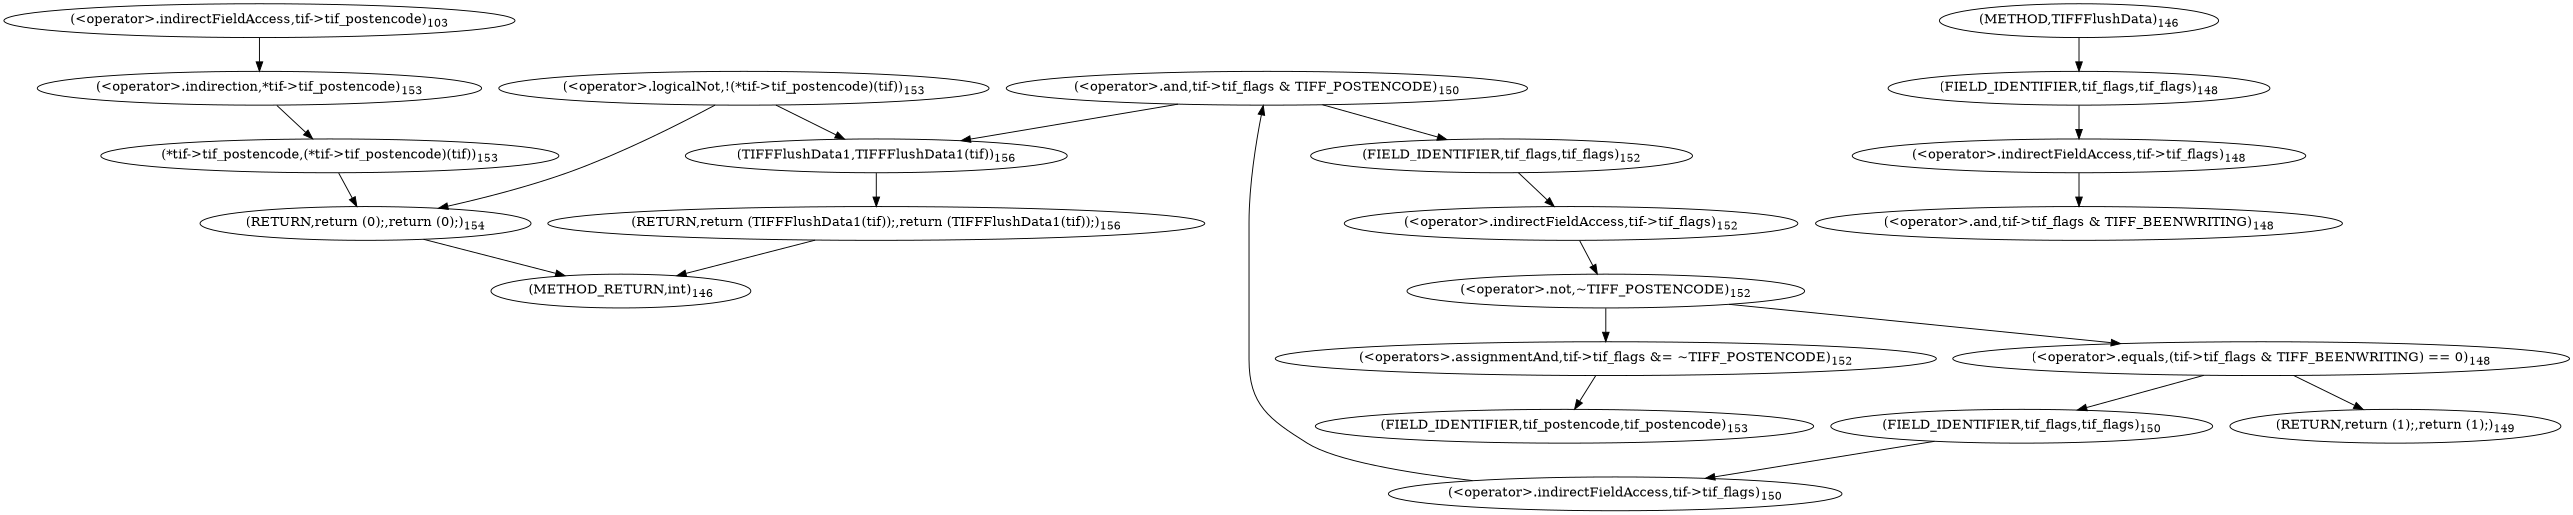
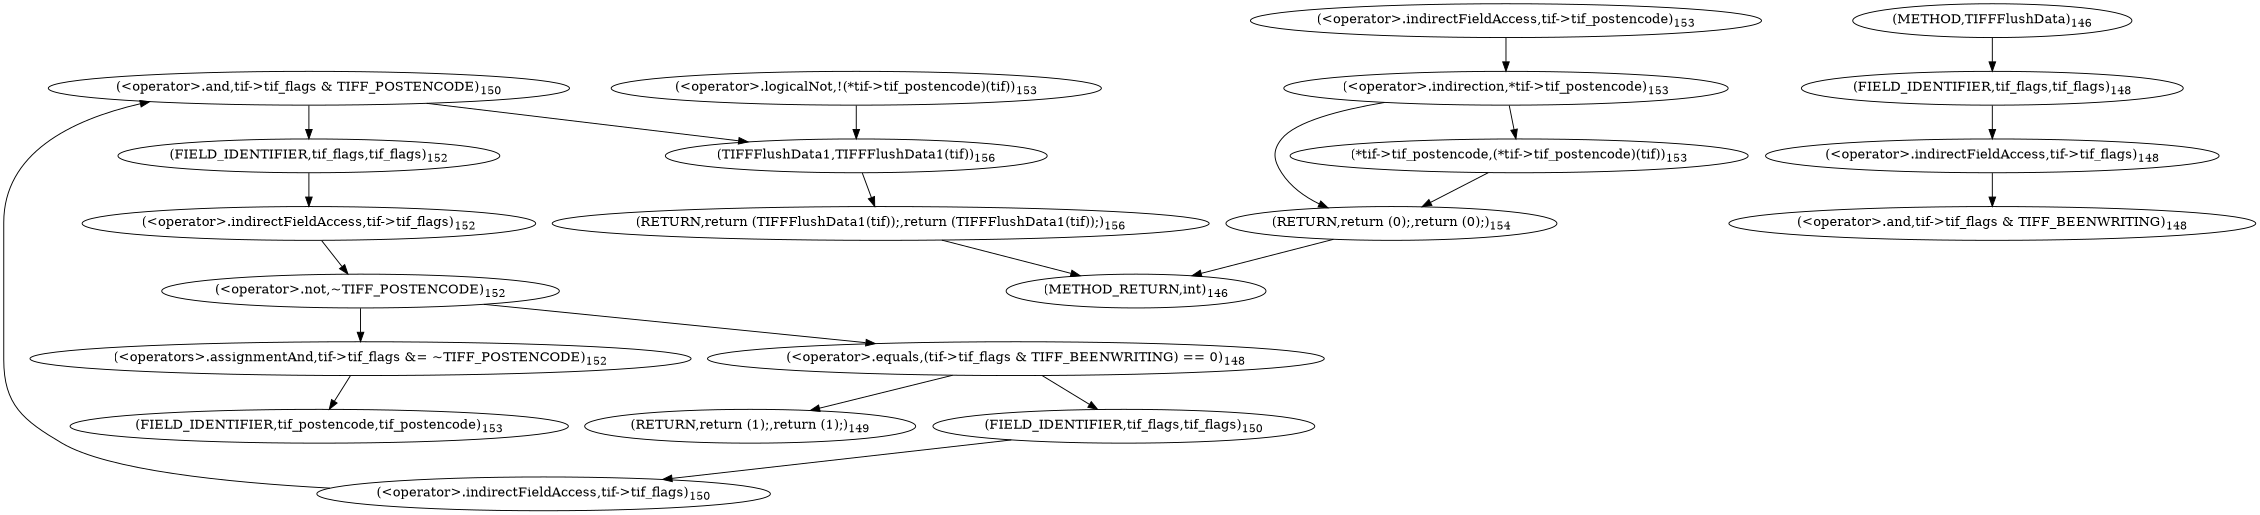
node "(<operator>.indirectFieldAccess,tif->tif_postencode)": text "103" -> "153"
edge "(<operator>.logicalNot,!(*tif->tif_postencode)(tif))" -> "(RETURN,return (0);,return (0);)": now "(<operator>.indirection,*tif->tif_postencode)" -> "(RETURN,return (0);,return (0);)"
